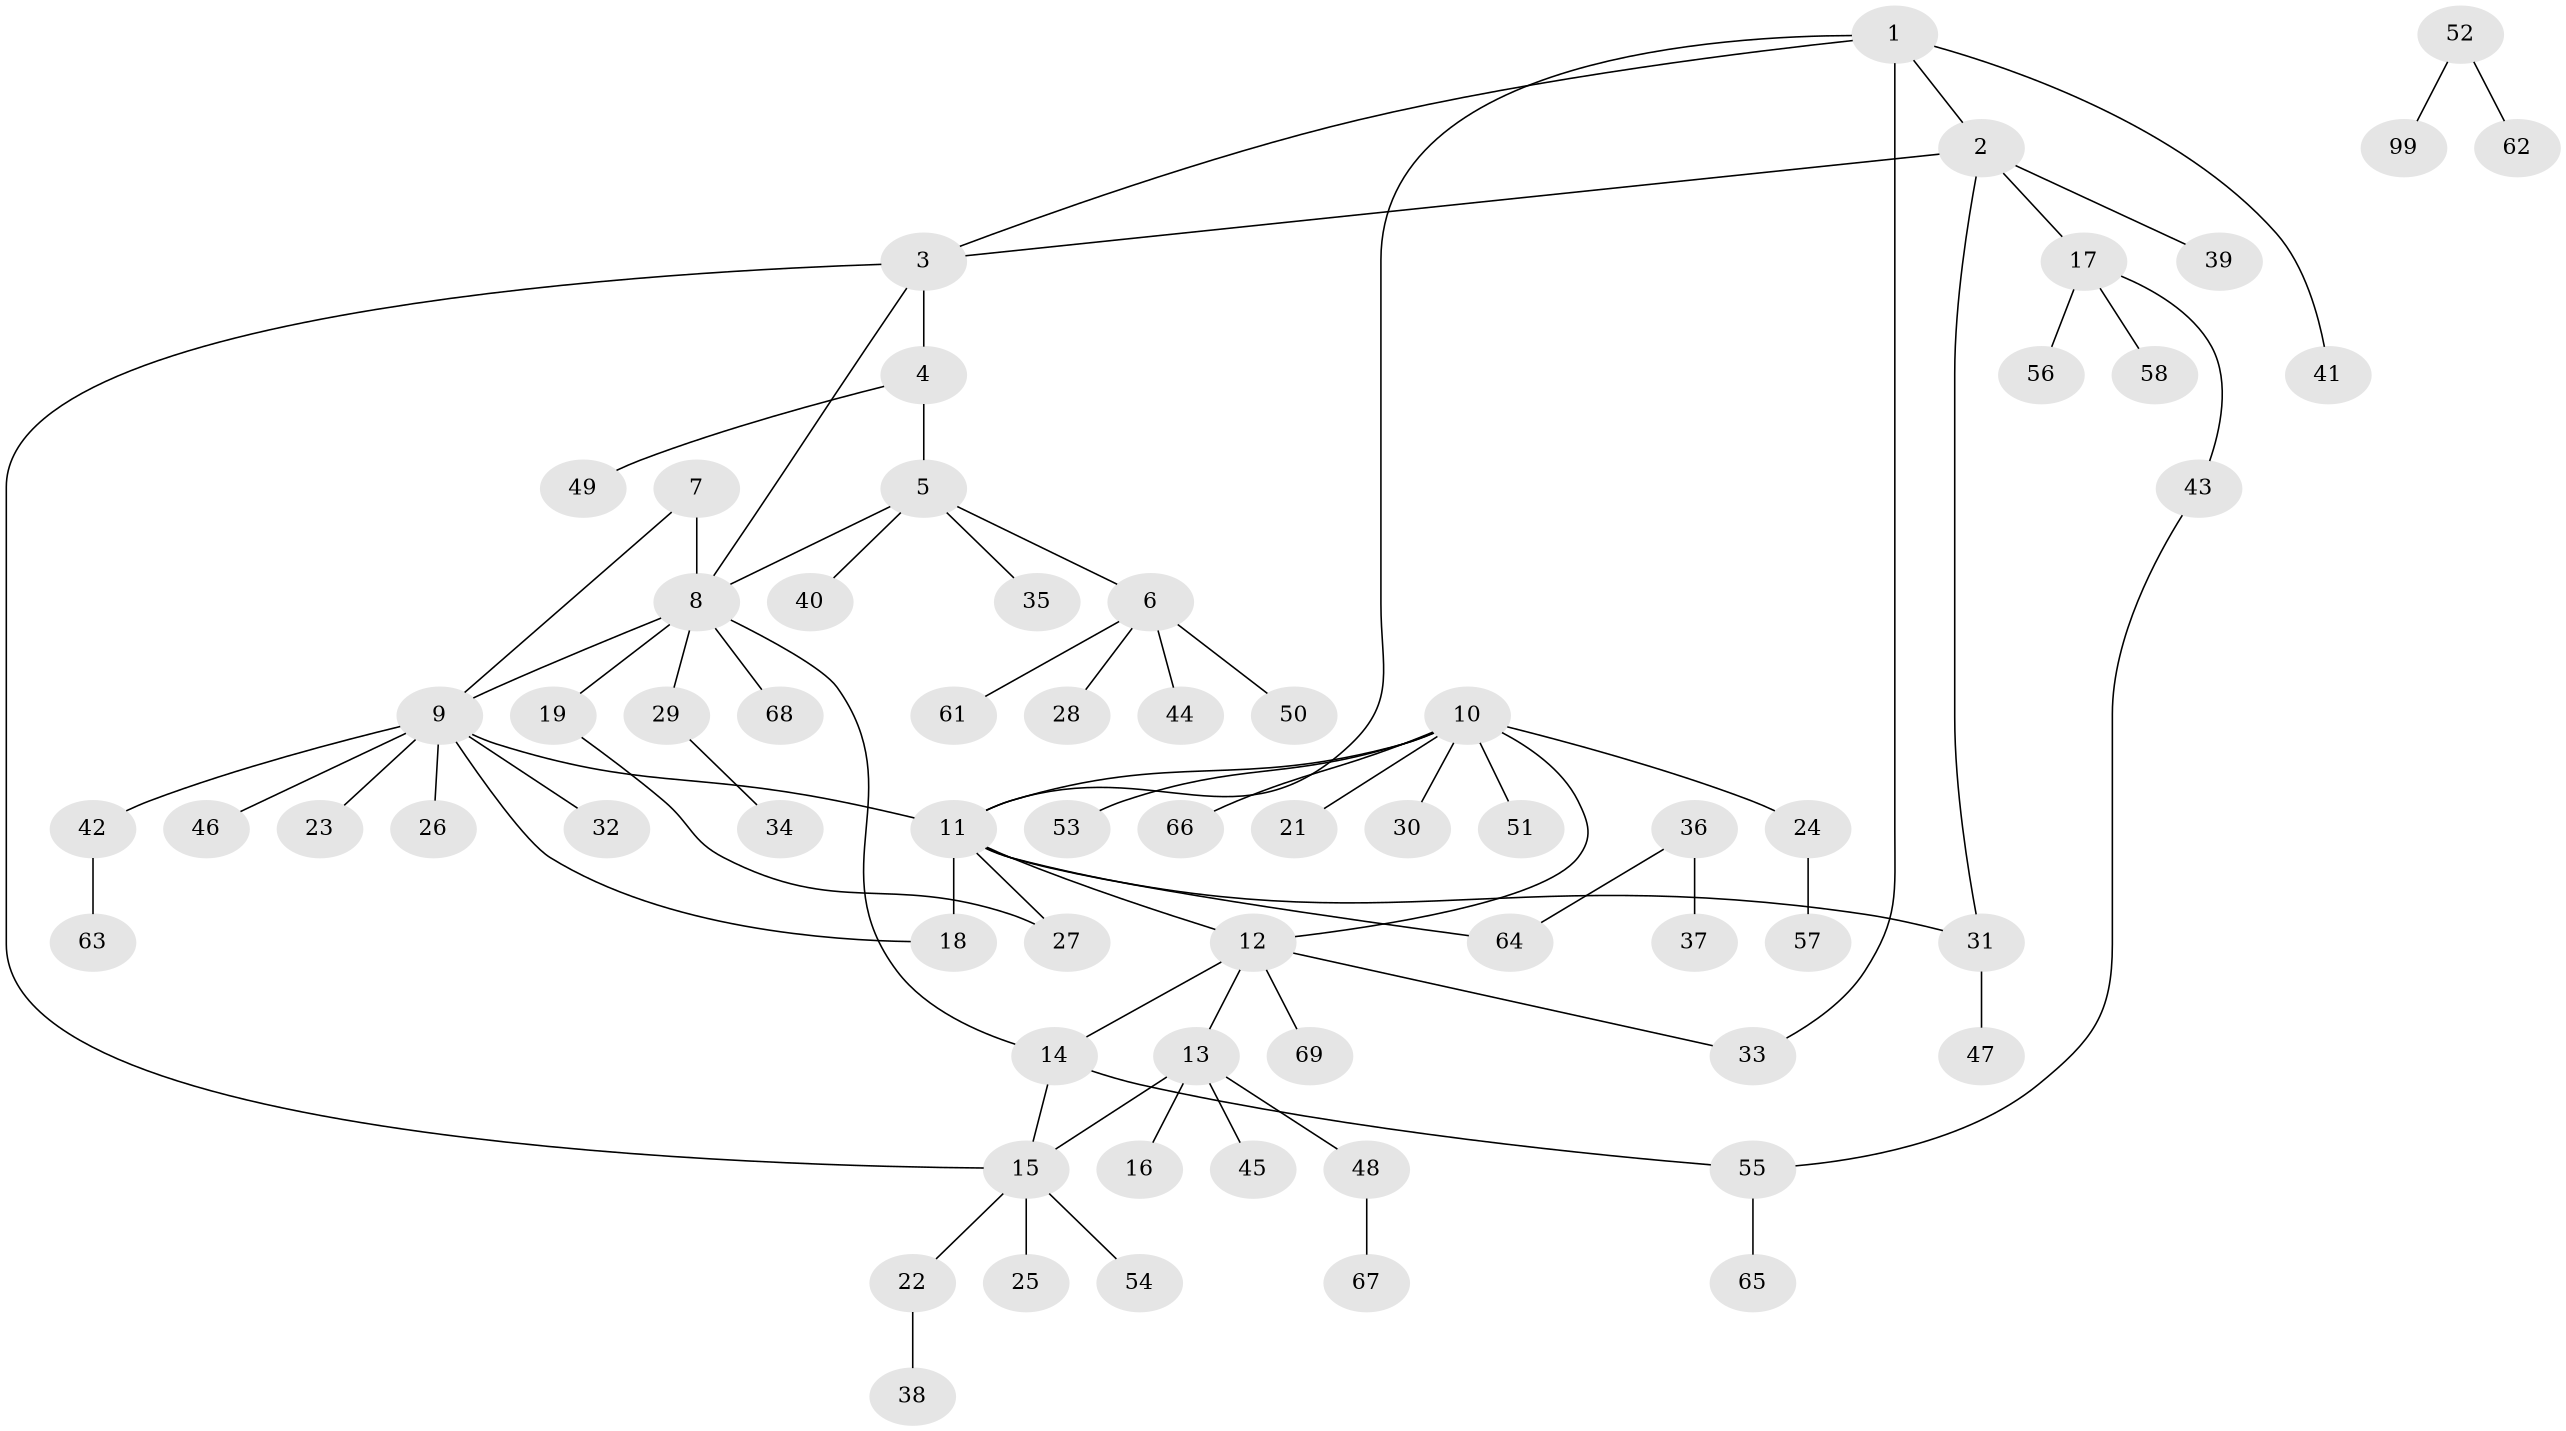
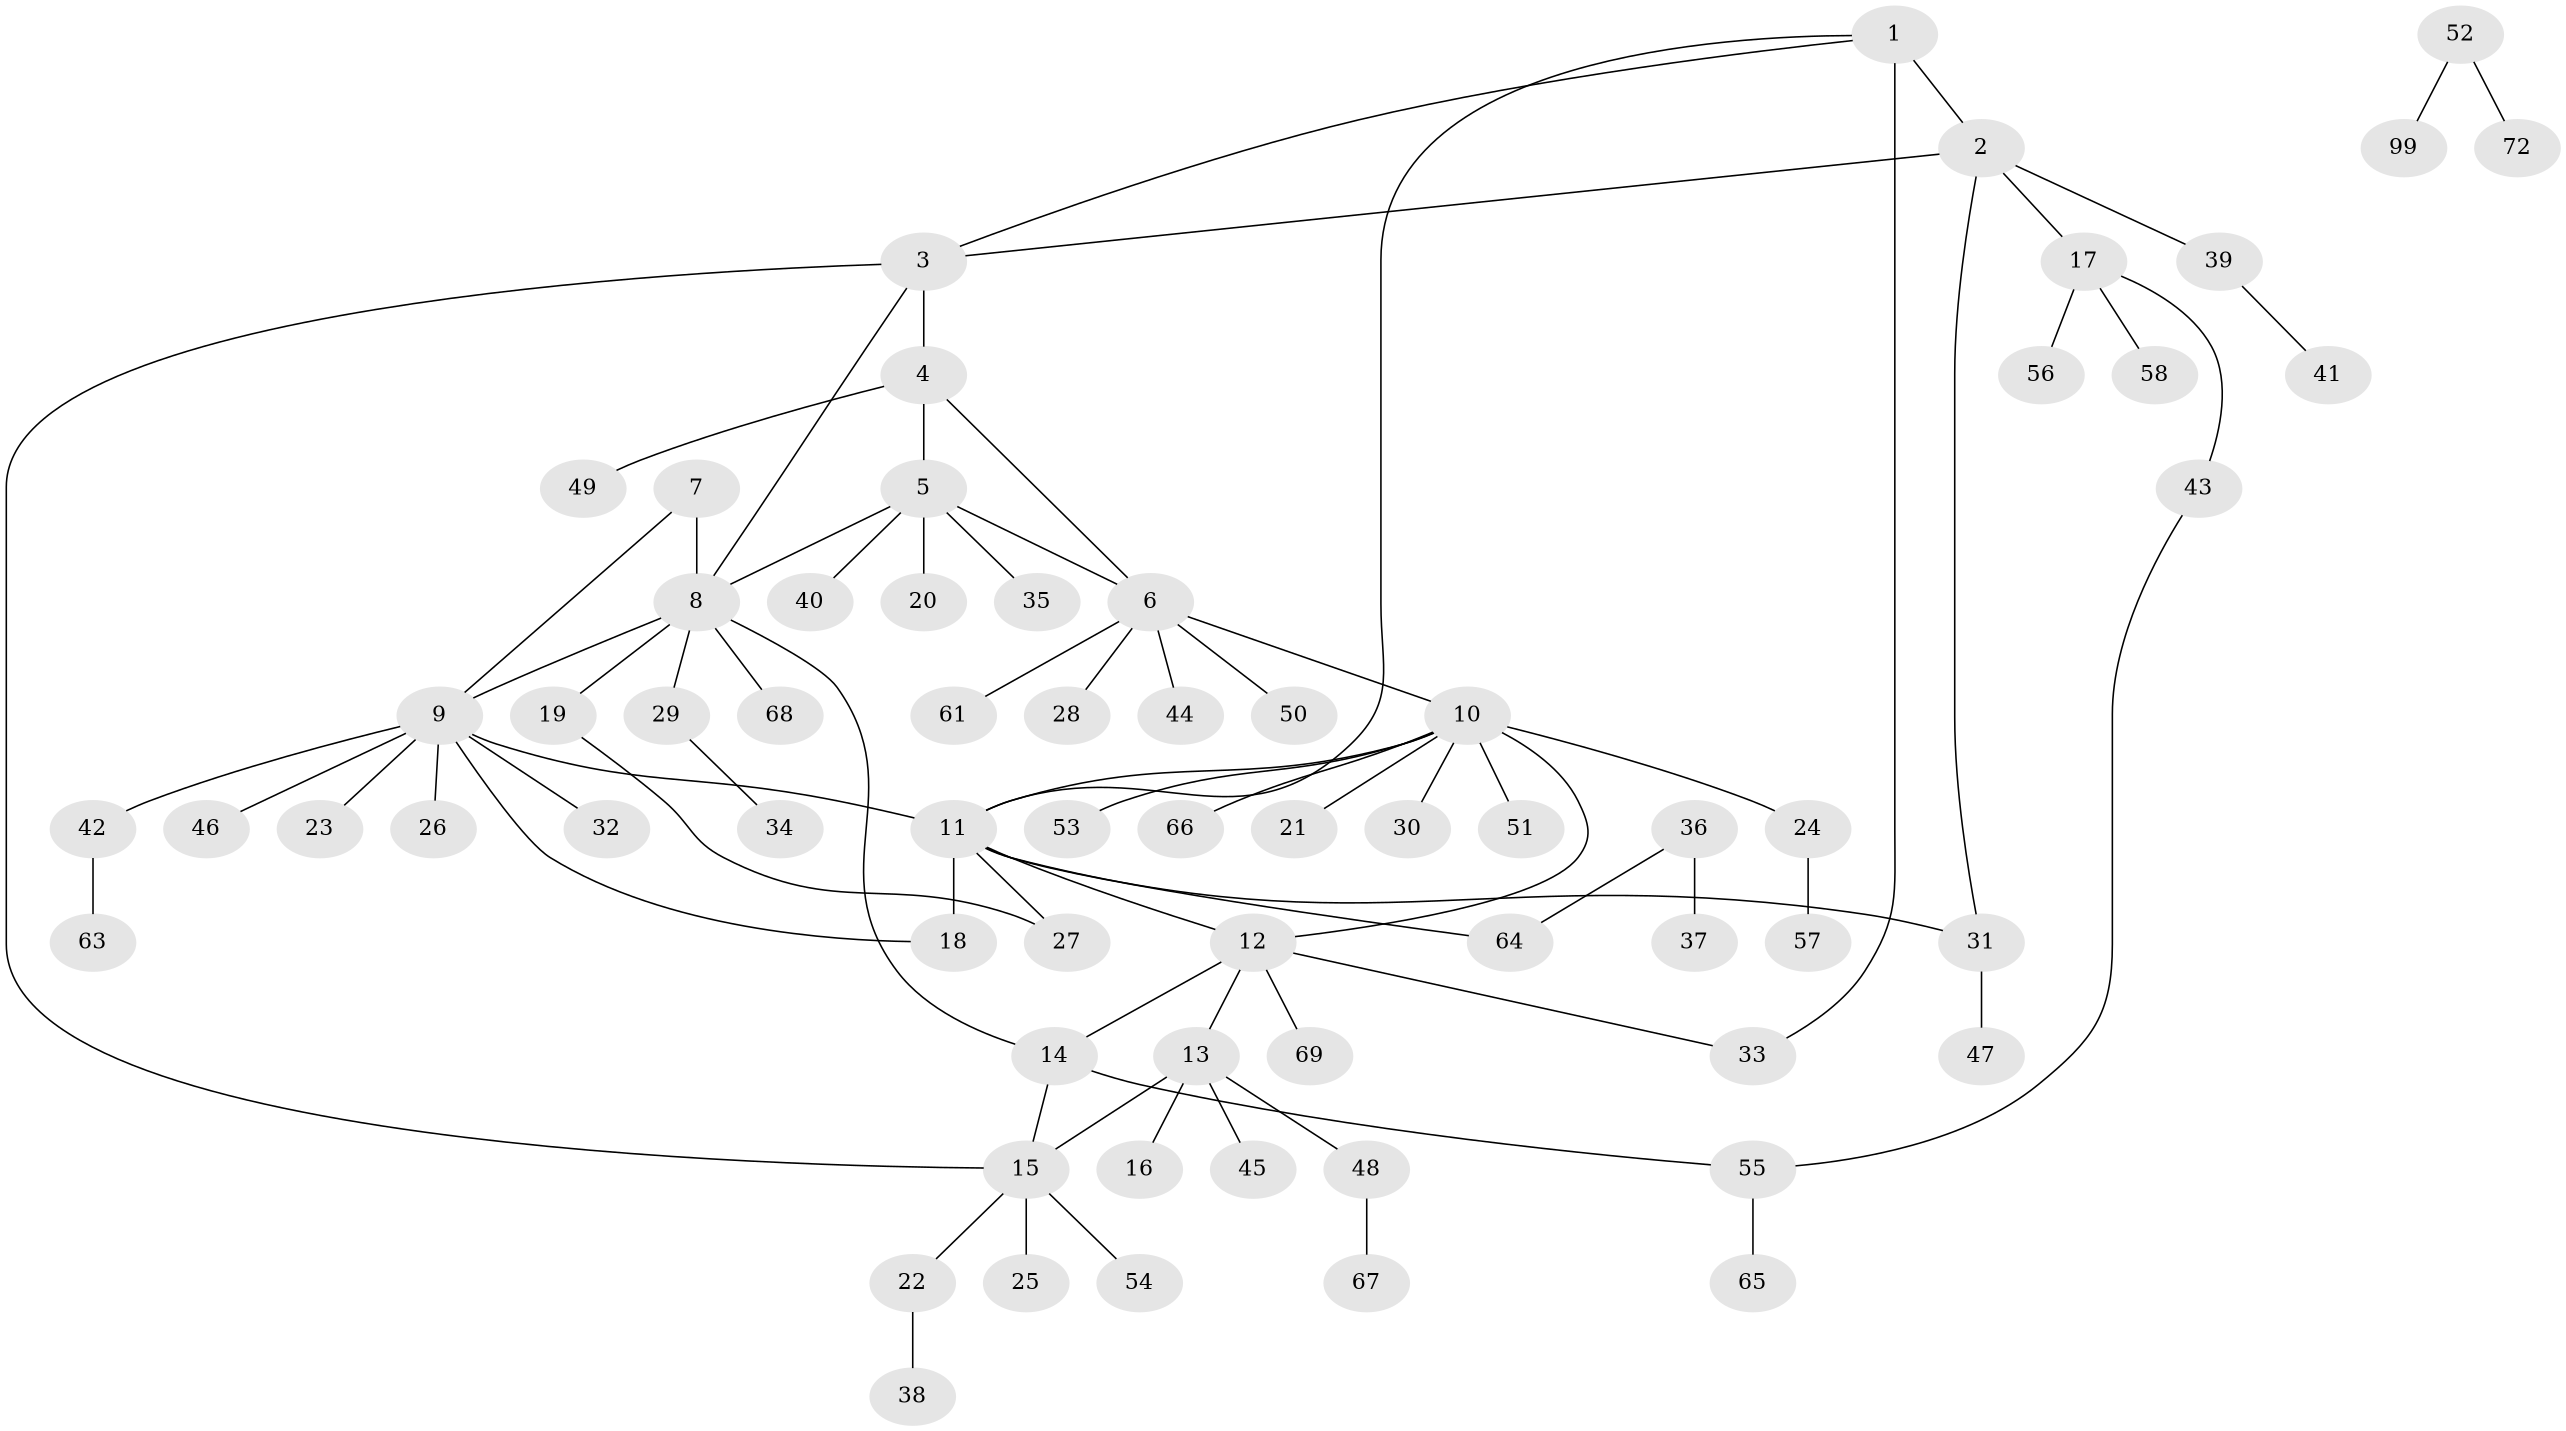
edge "1" -- "41": now "39" -- "41"
node "62": label "62" -> "72"
edge "4" -- "6": added
node "20": added
edge "6" -- "10": added
